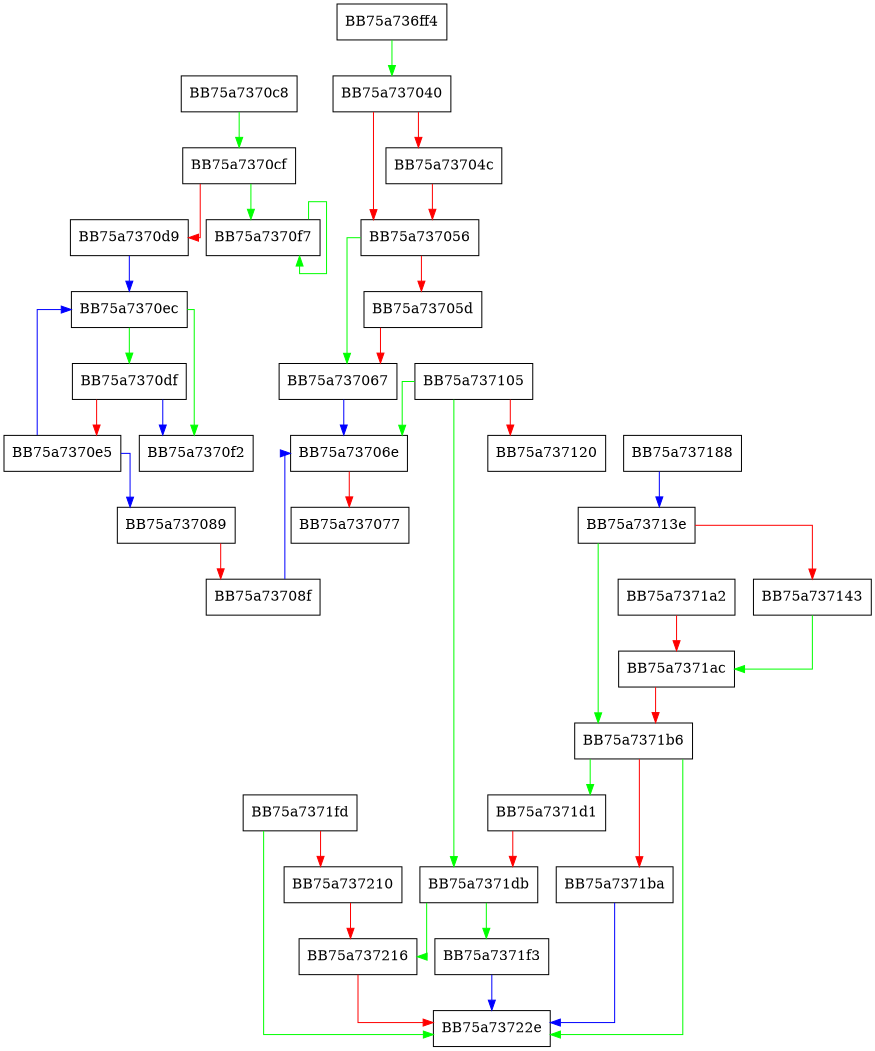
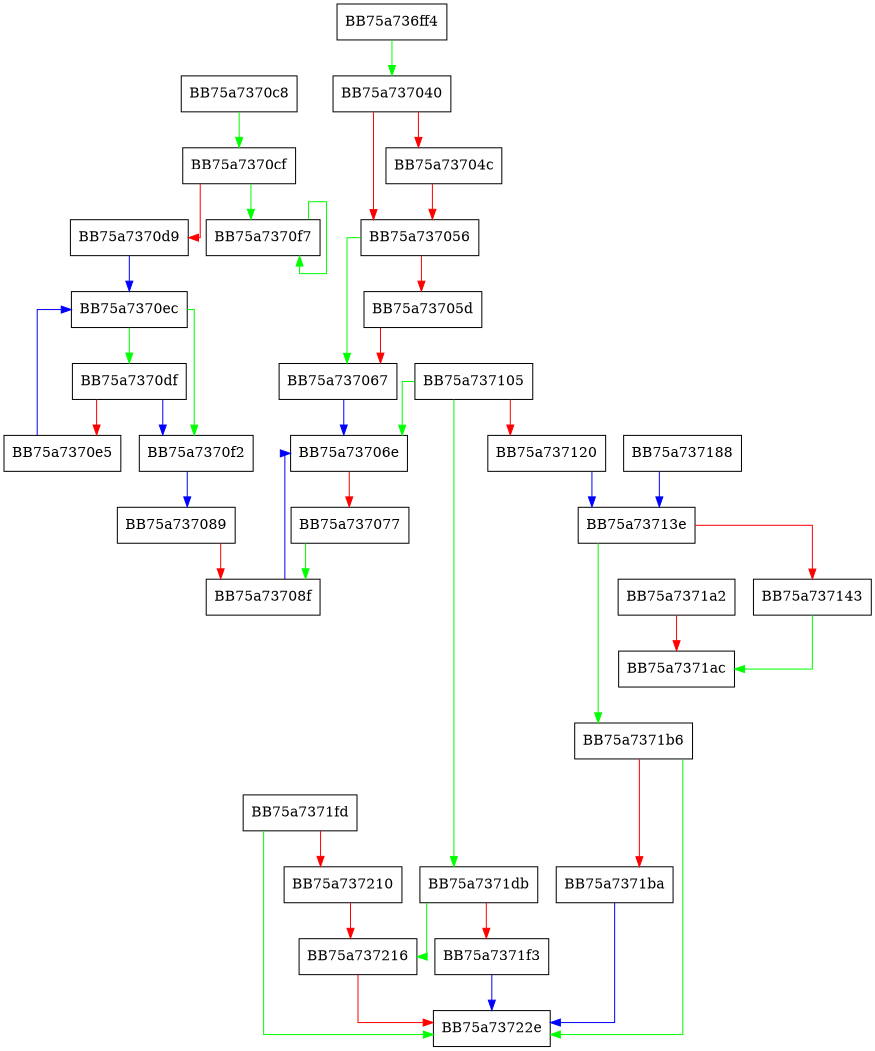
edge "BB75a7370e5" -> "BB75a737089": now "BB75a7370f2" -> "BB75a737089"
edge "BB75a737120" -> "BB75a73713e": added
edge "BB75a737077" -> "BB75a73708f": added
edge "BB75a7371ac" -> "BB75a7371b6": removed
node "BB75a7371d1": removed
edge "BB75a7371db" -> "BB75a7371f3": color green -> red
